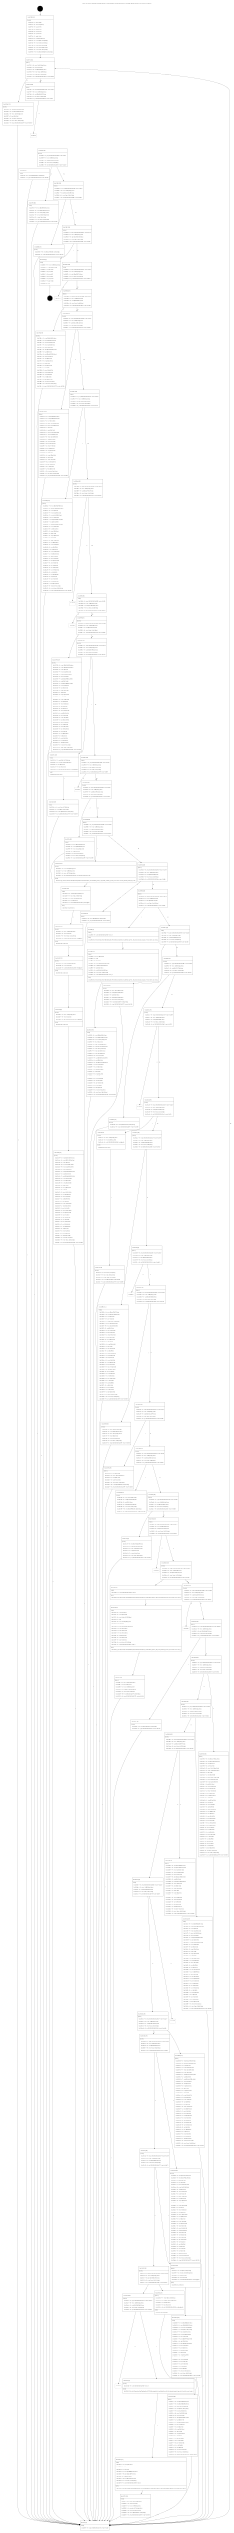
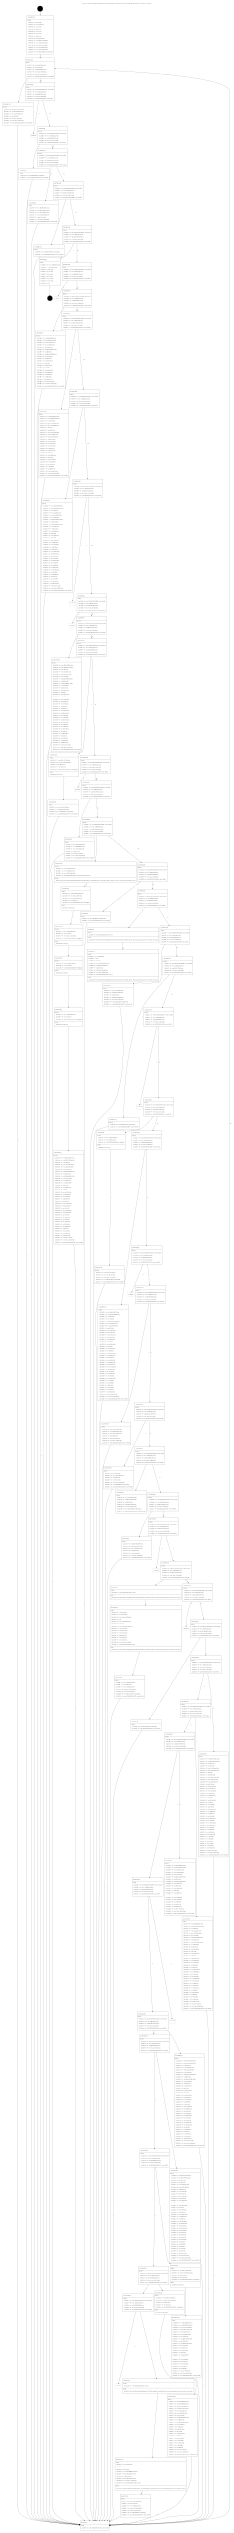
node "0x4017fe [28]": added
node "0x401fd3 [116]": removed
